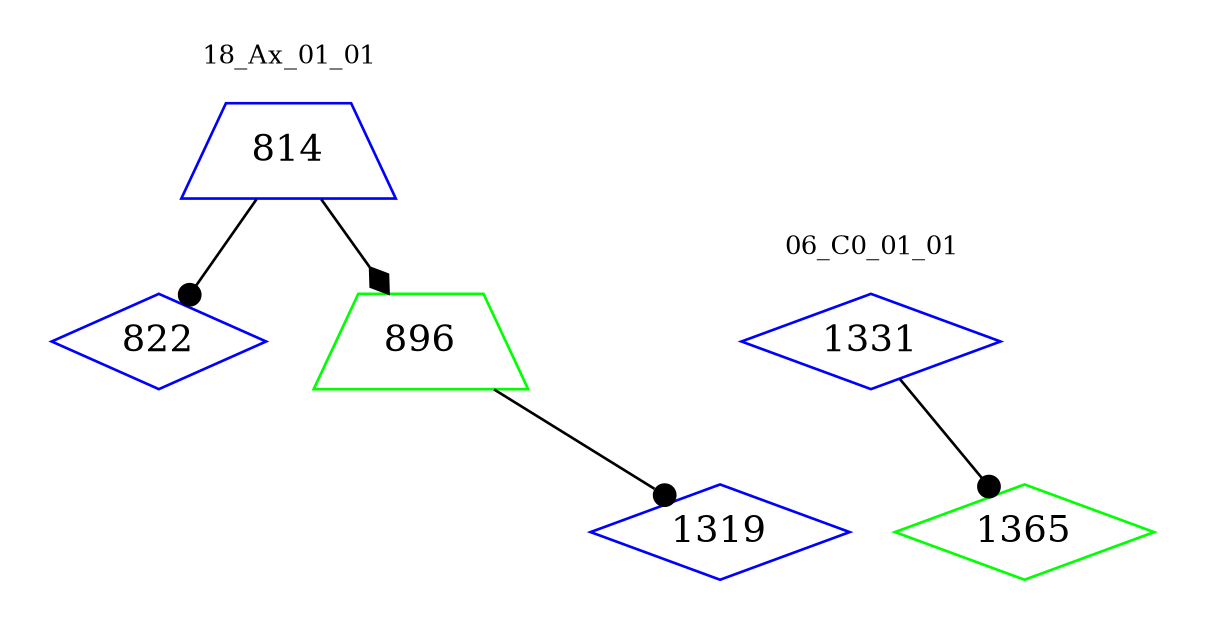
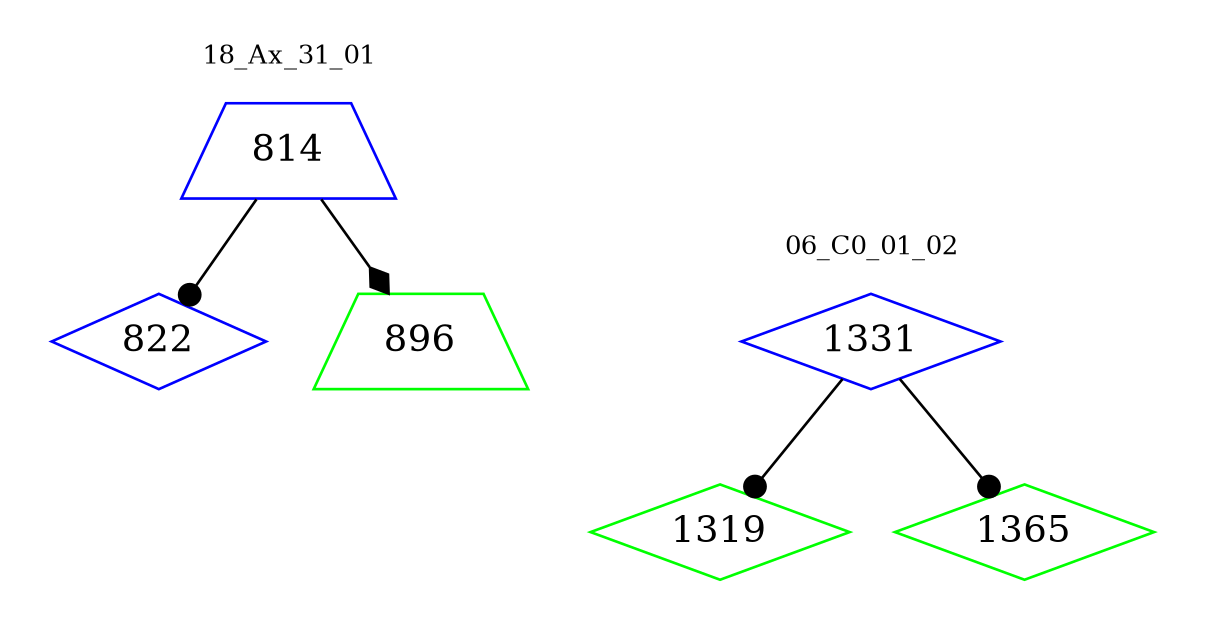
cluster "18_Ax_01_01": label "18_Ax_01_01" -> "18_Ax_31_01"
cluster "06_C0_01_01": label "06_C0_01_01" -> "06_C0_01_02"
edge "896" -> "1319": now "1331" -> "1319"
node "1319": color blue -> green
